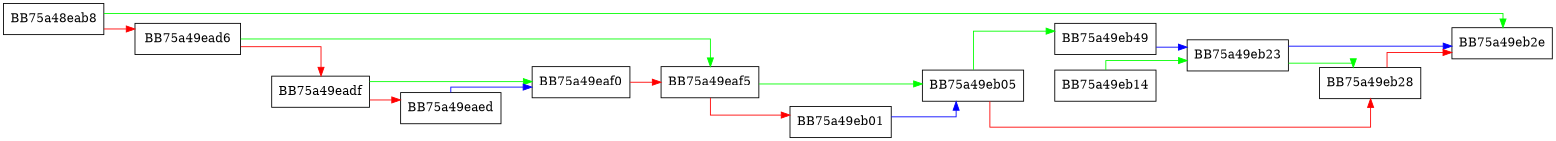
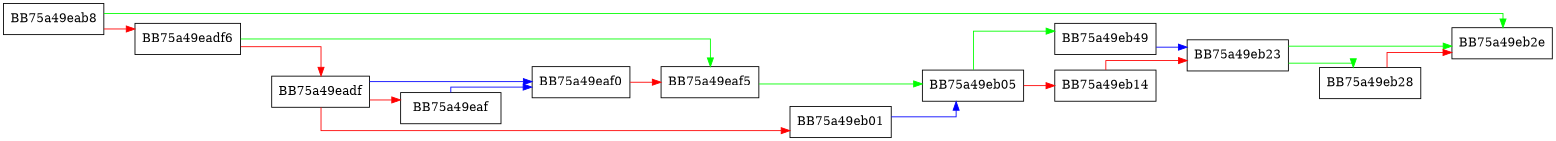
node "BB75a48eab8": label "BB75a48eab8" -> "BB75a49eab8"
node "BB75a49ead6": label "BB75a49ead6" -> "BB75a49eadf6"
edge "BB75a49eb23" -> "BB75a49eb2e": color blue -> green
edge "BB75a49eb14" -> "BB75a49eb23": color green -> red
edge "BB75a49eadf" -> "BB75a49eaf0": color green -> blue
node "BB75a49eaed": label "BB75a49eaed" -> "BB75a49eaf"
edge "BB75a49eaf5" -> "BB75a49eb01": now "BB75a49eadf" -> "BB75a49eb01"
edge "BB75a49eb05" -> "BB75a49eb28": now "BB75a49eb05" -> "BB75a49eb14"
